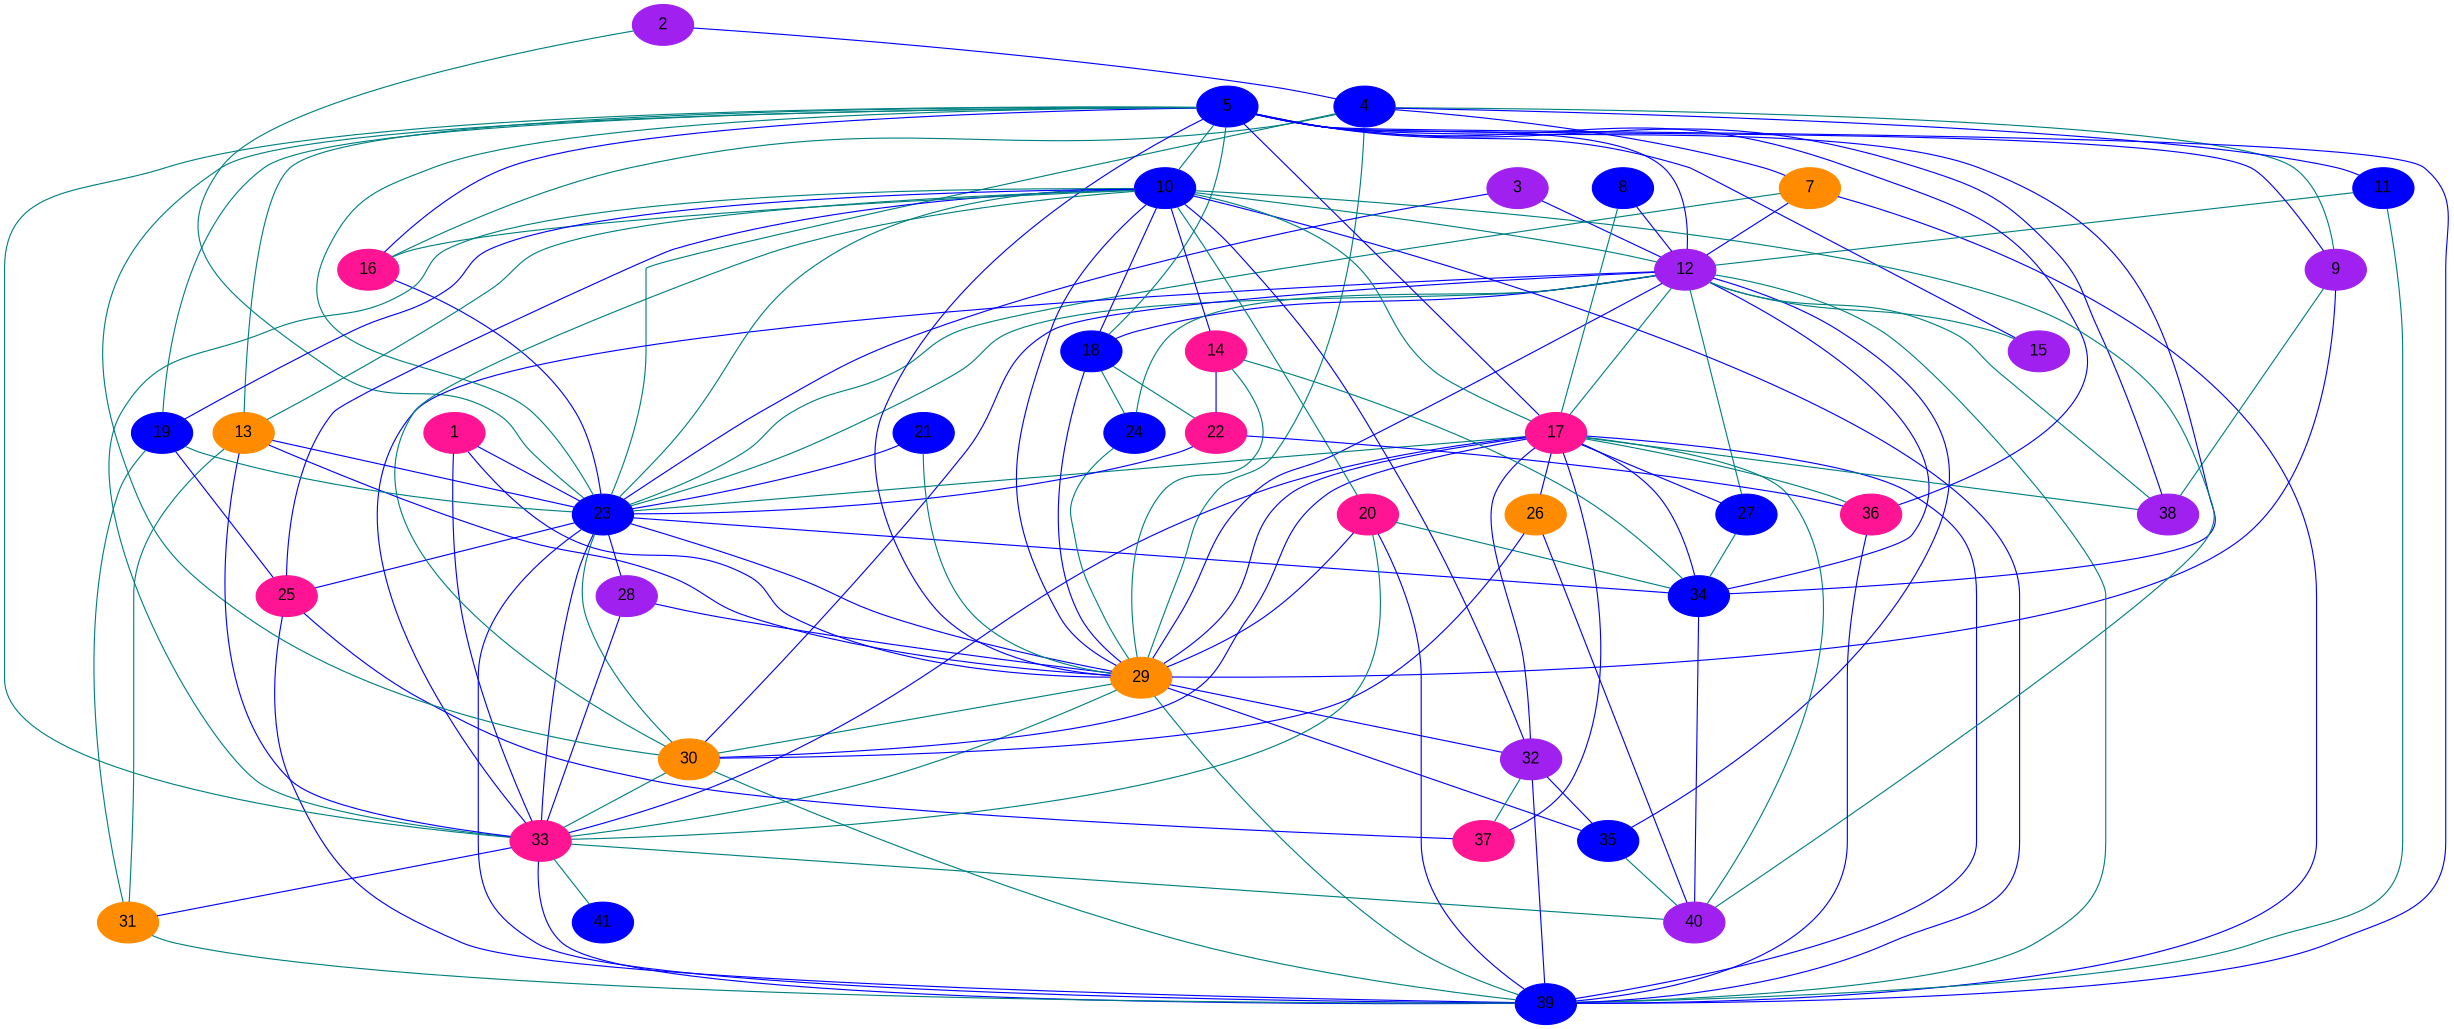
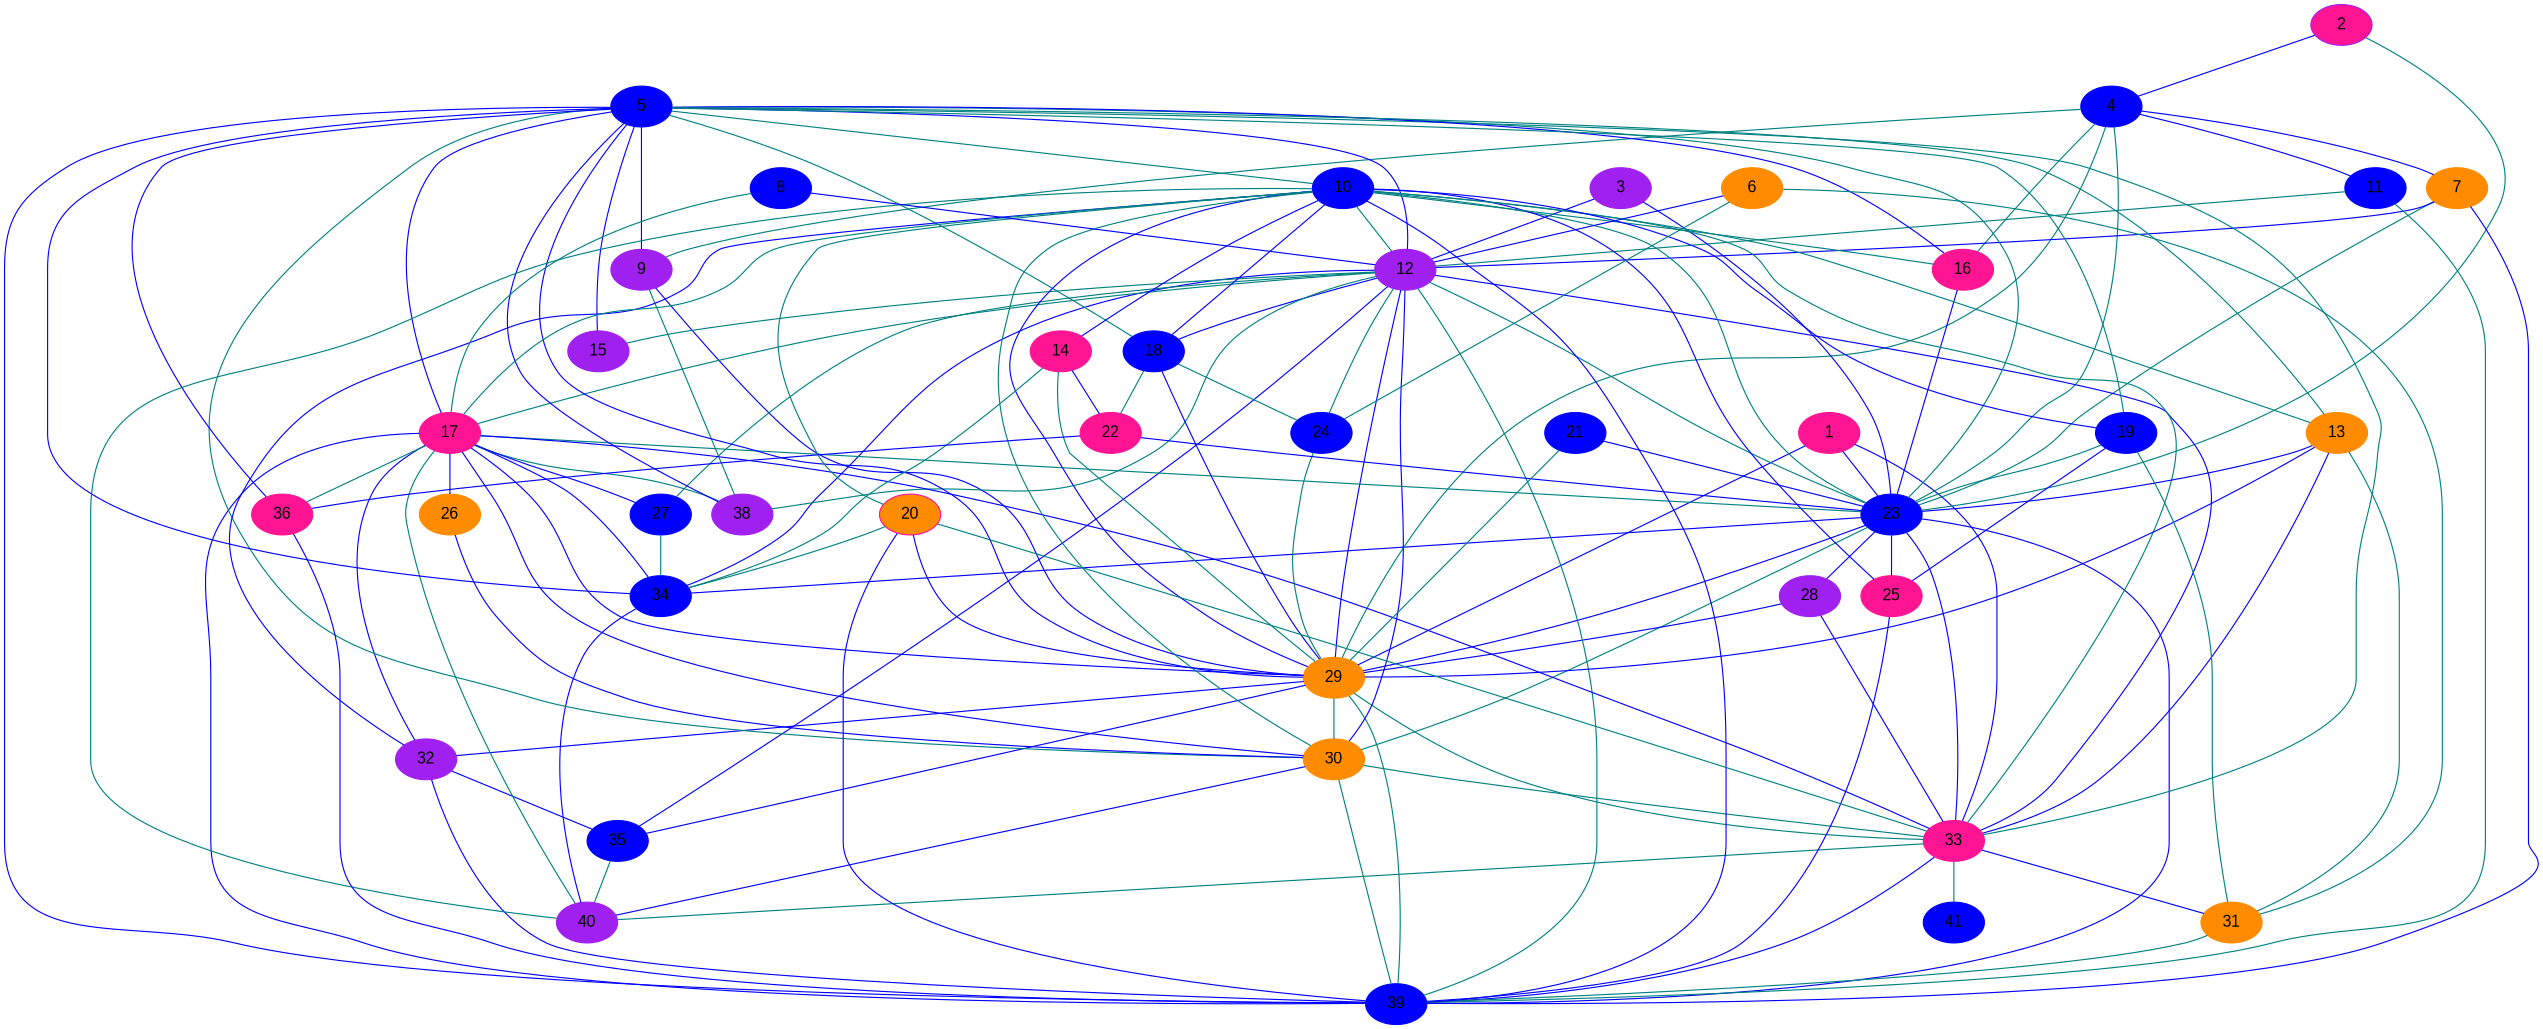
node "2": fillcolor purple -> deeppink
node "6": added
node "20": fillcolor deeppink -> darkorange
edge "26" -- "40": now "30" -- "40"
node "37": removed
